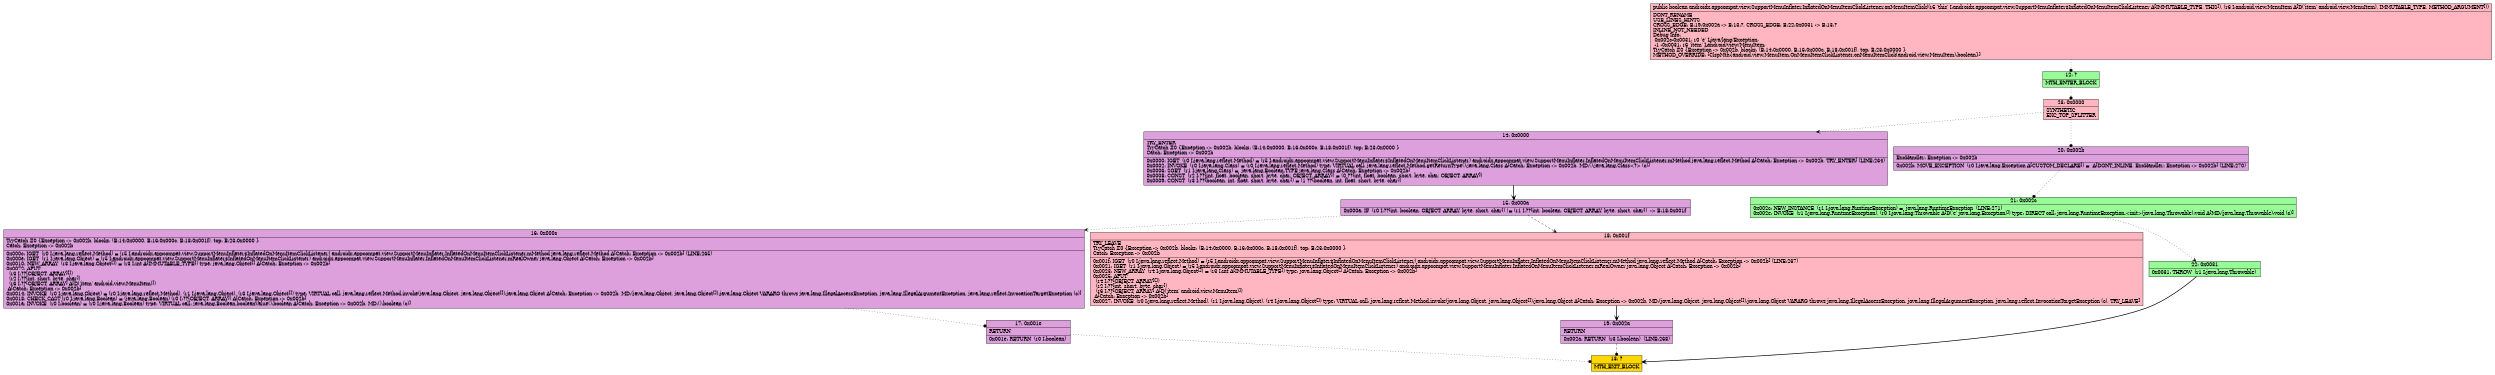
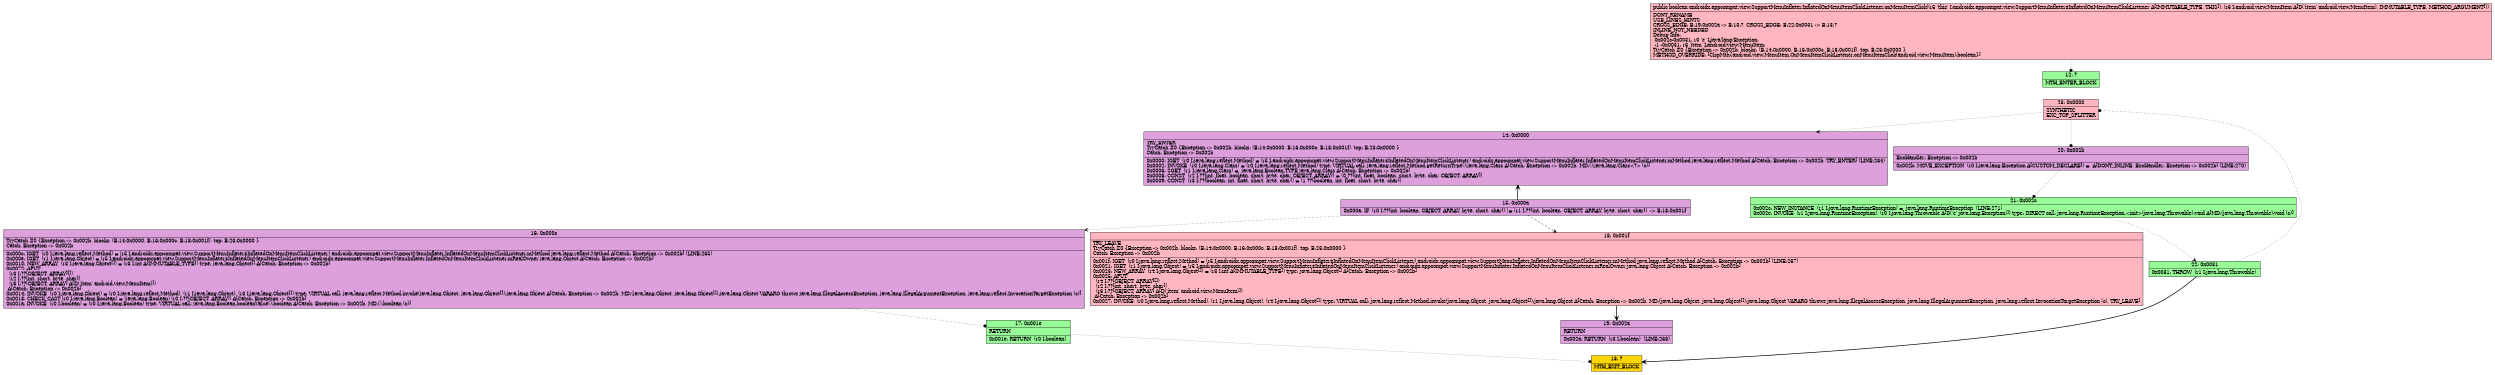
edge "12: ?" -> "23: 0x0000": now "22: 0x0031" -> "23: 0x0000"
edge "14: 0x0000" -> "15: 0x000a": reversed
node "17: 0x001e": fillcolor plum -> palegreen
edge "19: 0x002a" -> "13: ?": removed
